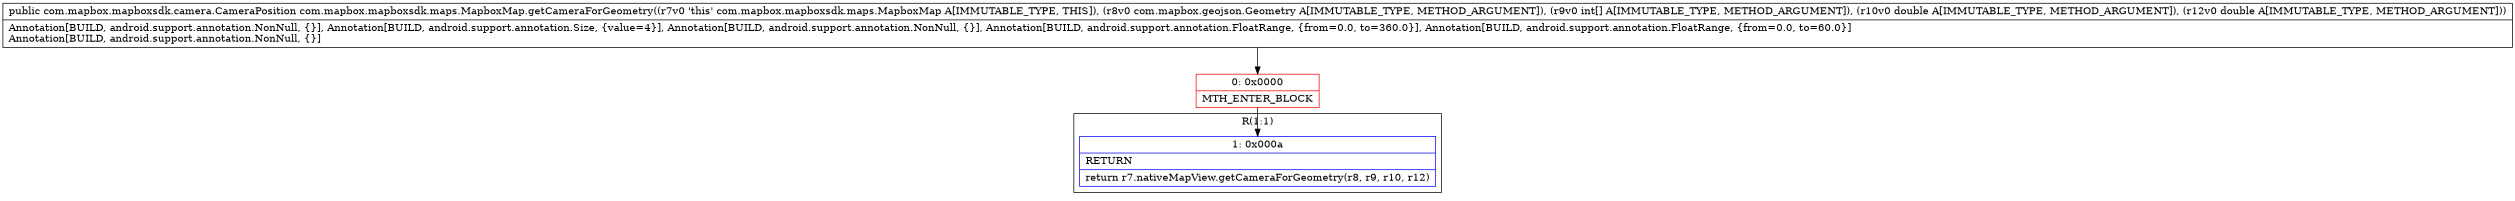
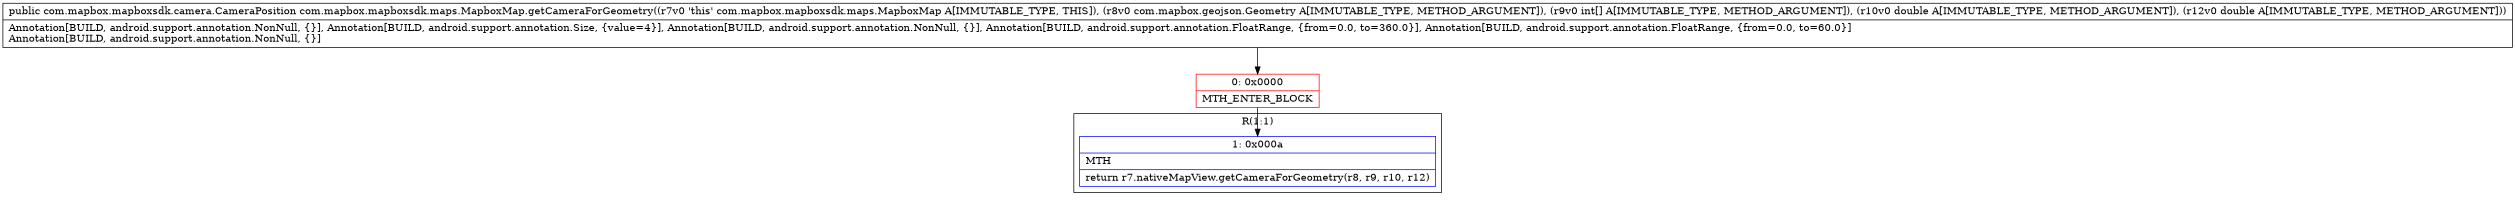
node "1: 0x000a": text "RETURN" -> "MTH"
